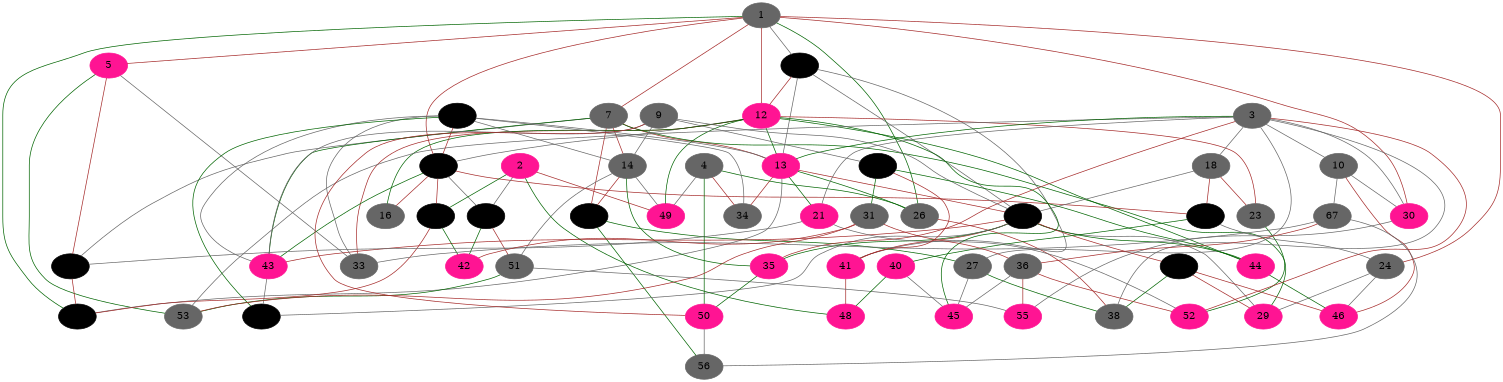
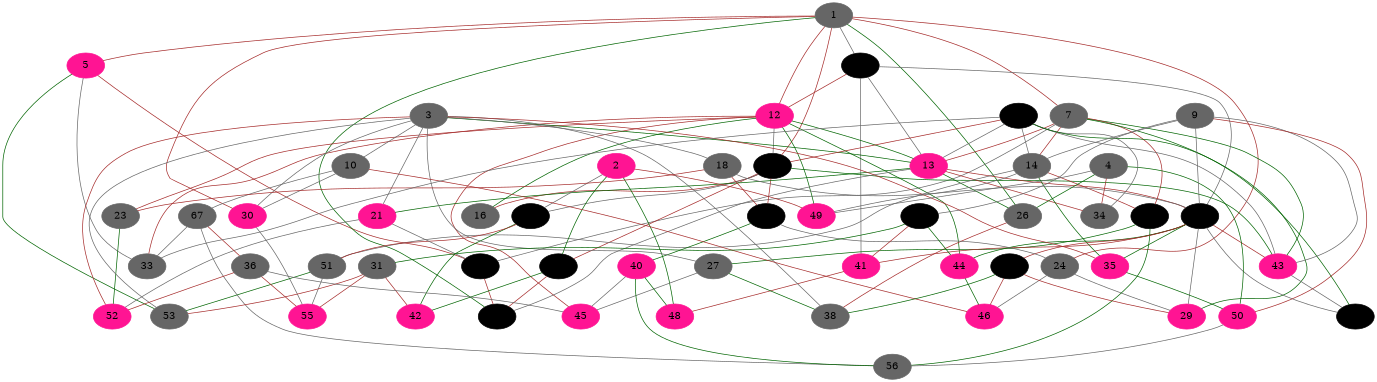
edge "12" -- "45": color darkgreen -> brown
edge "31" -- "36": now "31" -- "55"
edge "40" -- "56": added
